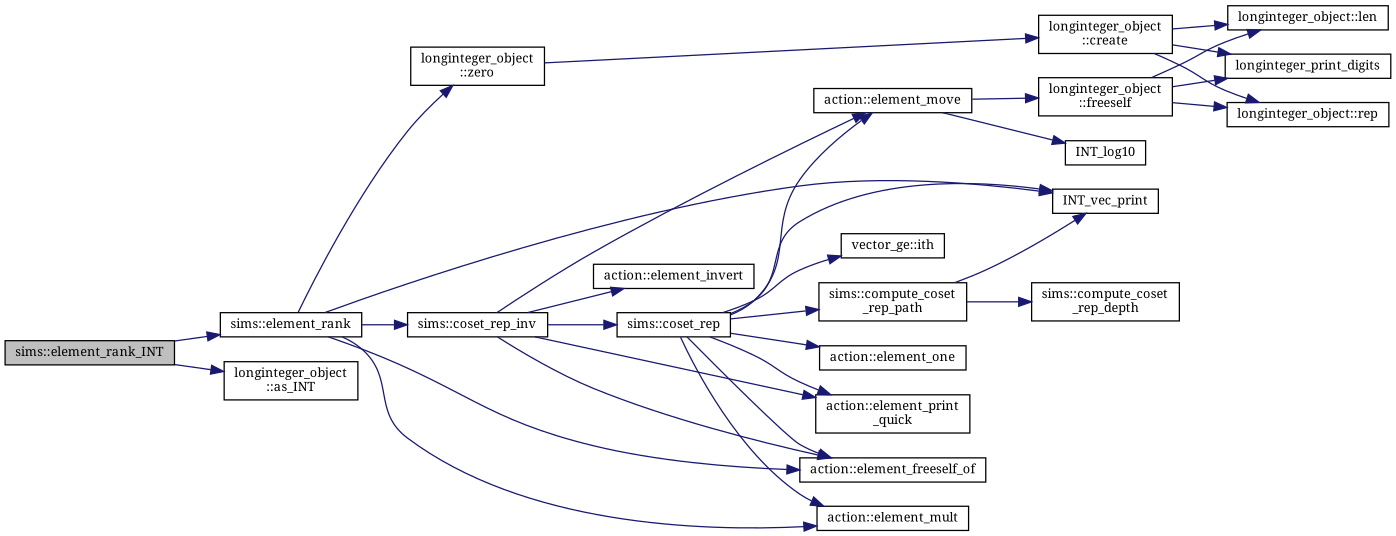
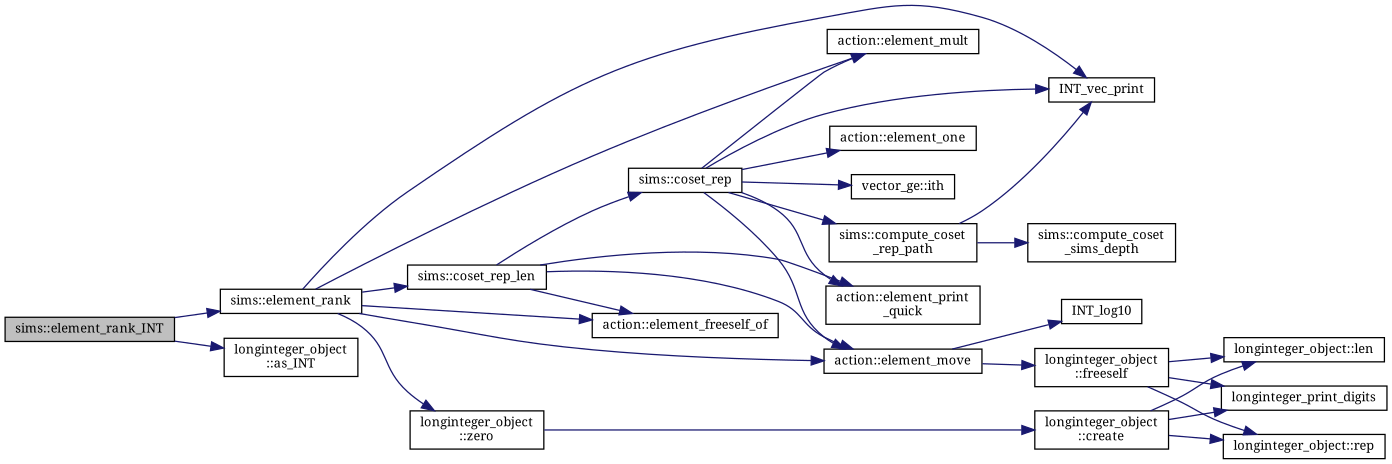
node "action::element_invert": removed
node "sims::compute_coset _rep_depth": label "sims::compute_coset _rep_depth" -> "sims::compute_coset _sims_depth"
node "sims::coset_rep_inv": label "sims::coset_rep_inv" -> "sims::coset_rep_len"
edge "sims::element_rank" -> "action::element_move": added
edge "sims::coset_rep" -> "action::element_freeself_of": removed
